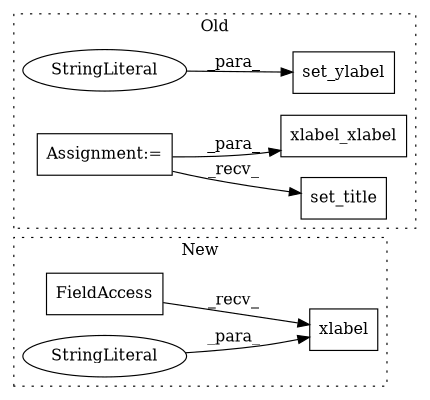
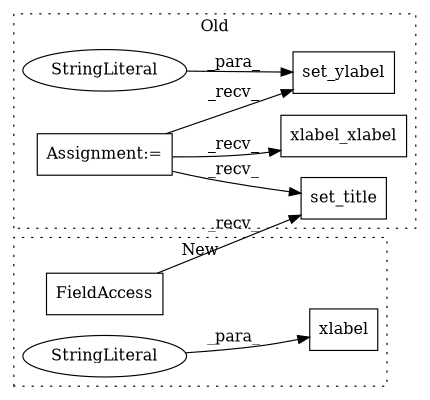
edge "Assignment:=" -> "set_ylabel": added, label "_recv_"
edge "Assignment:=" -> "xlabel_xlabel": label "_para_" -> "_recv_"
edge "FieldAccess" -> "xlabel": now "FieldAccess" -> "set_title"
